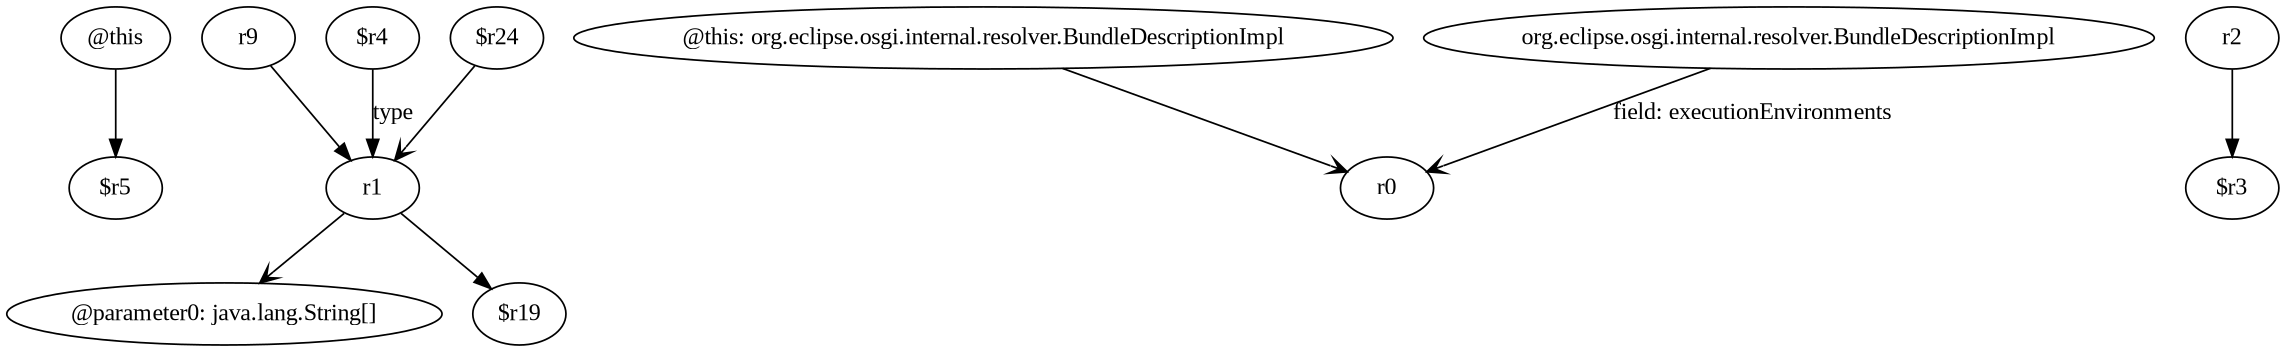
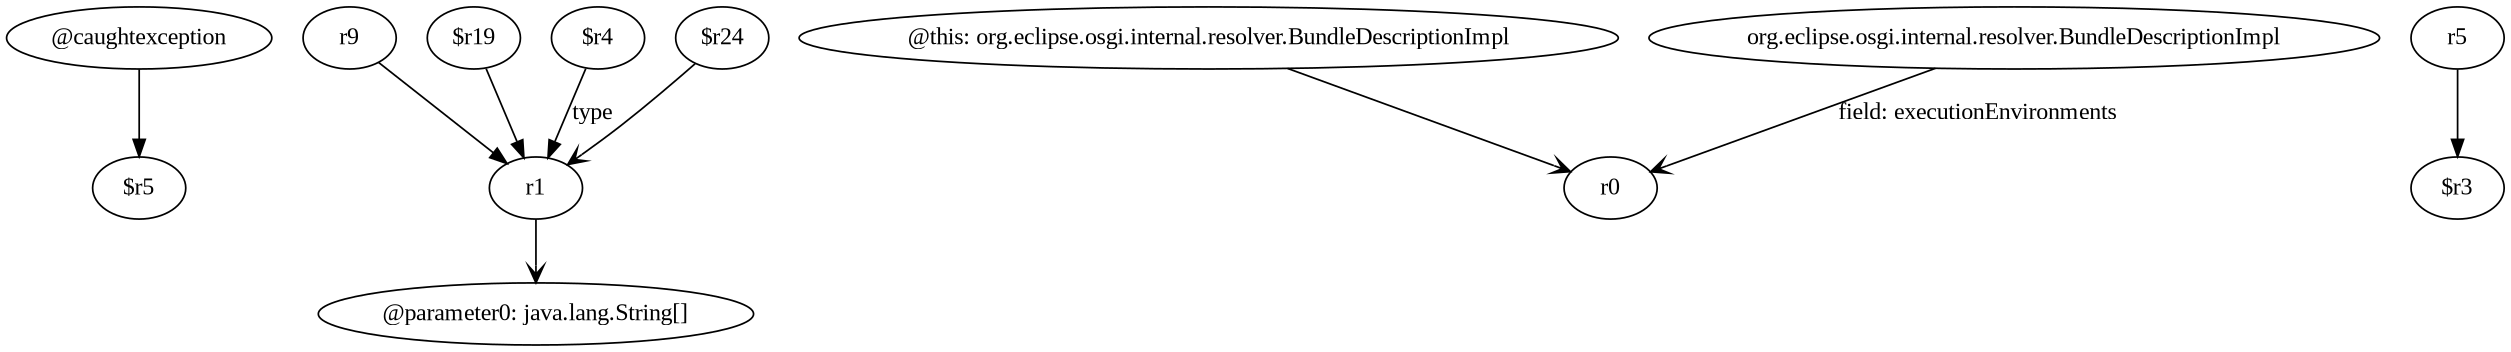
node "@this": label "@this" -> "@caughtexception"
node "r2": label "r2" -> "r5"
edge "r1" -> "$r19": reversed
